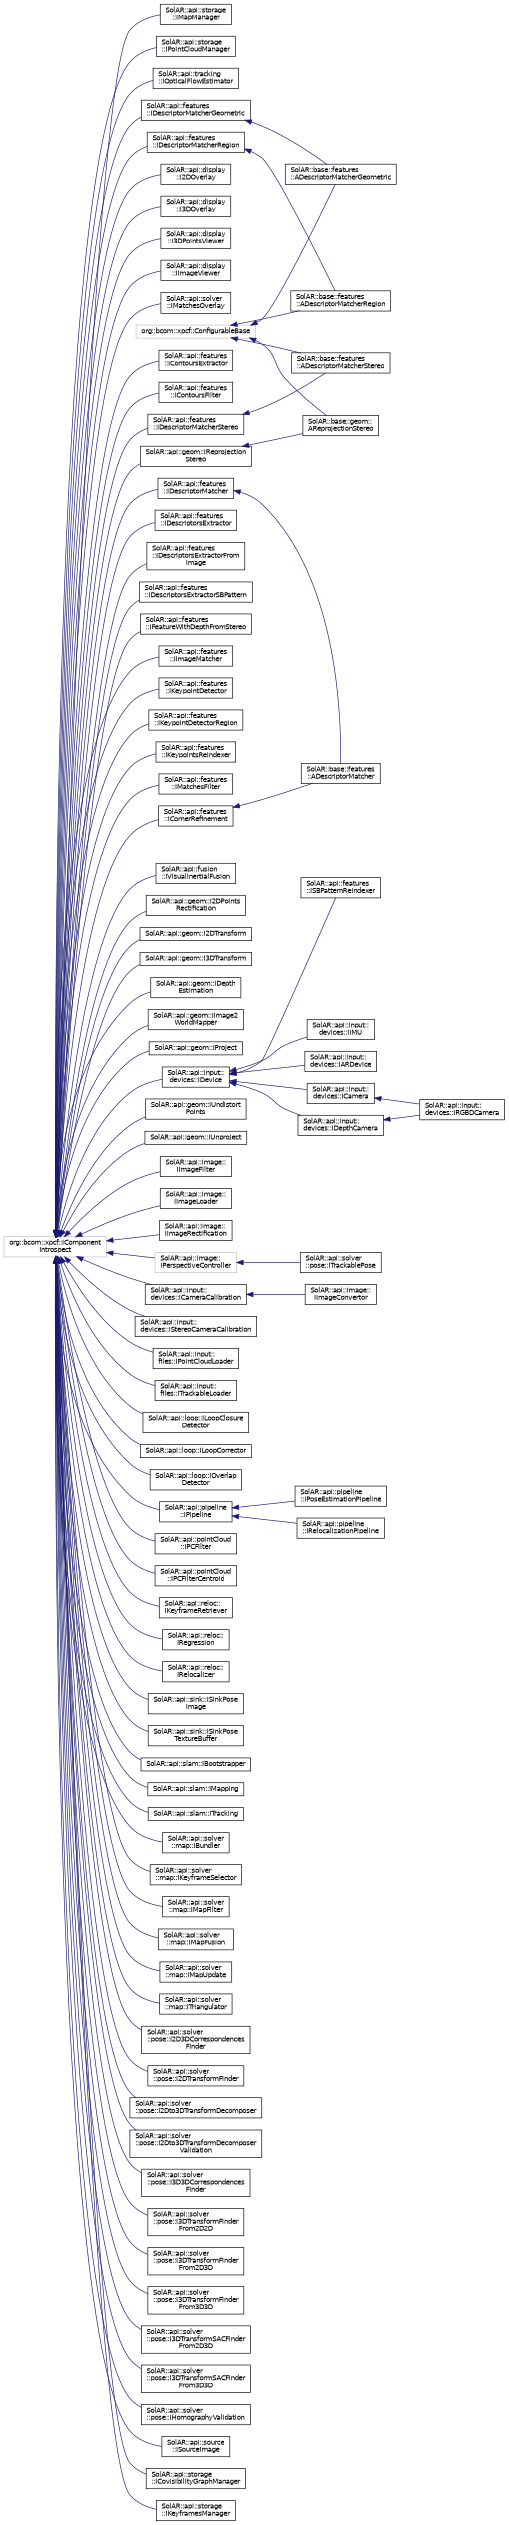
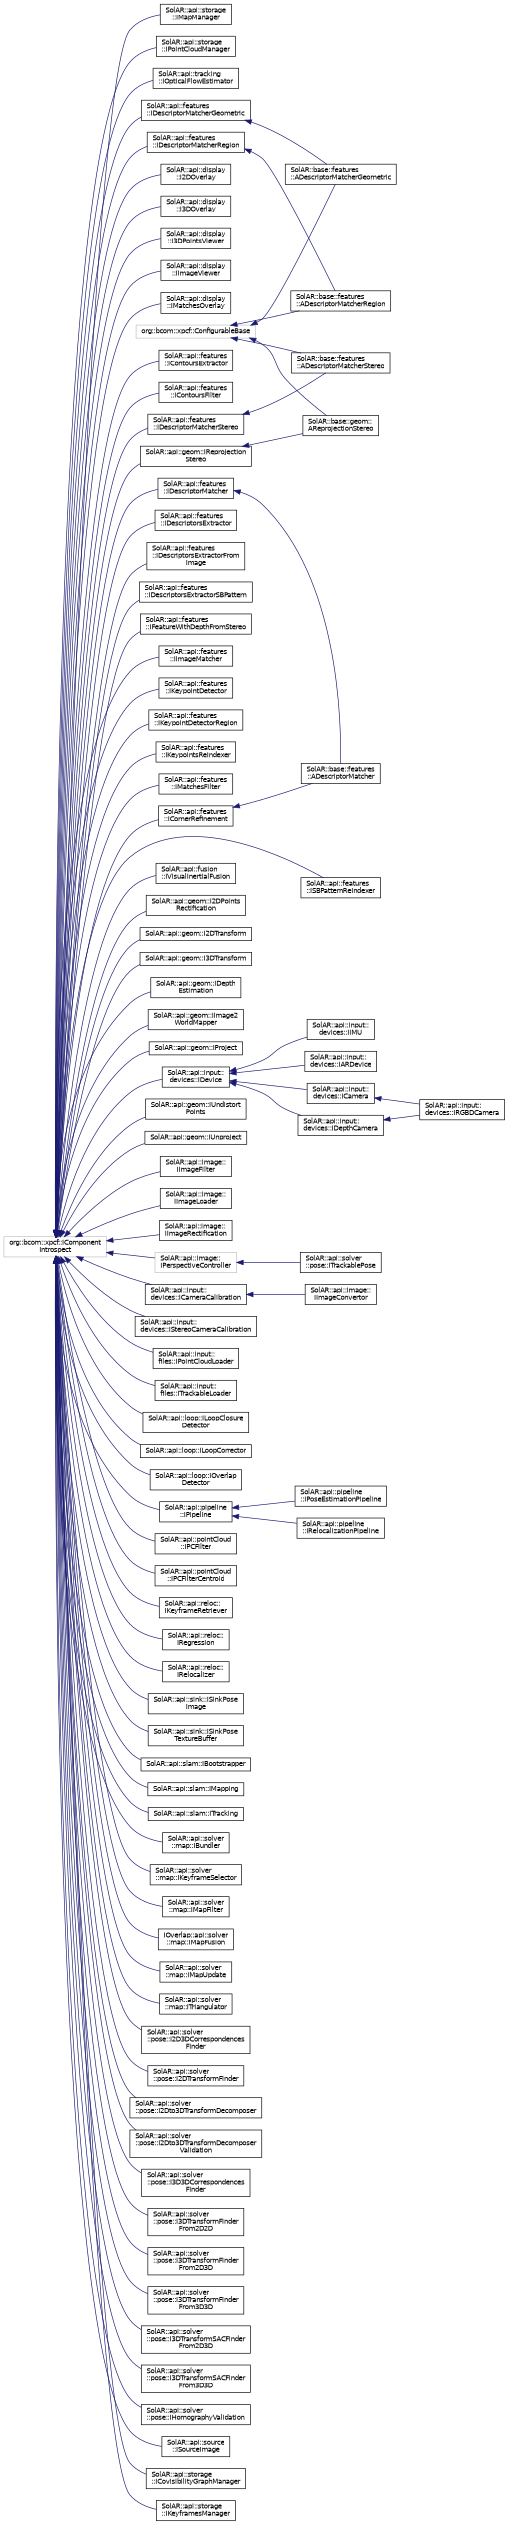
node "SolAR::api::solver ::IMatchesOverlay": label "SolAR::api::solver ::IMatchesOverlay" -> "SolAR::api::display ::IMatchesOverlay"
edge "SolAR::api::features ::ISBPatternReIndexer" -> "SolAR::api::input:: devices::IDevice": now "SolAR::api::features ::ISBPatternReIndexer" -> "org::bcom::xpcf::IComponent Introspect"
node "SolAR::api::solver ::map::IMapFusion": label "SolAR::api::solver ::map::IMapFusion" -> "IOverlap::api::solver ::map::IMapFusion"
